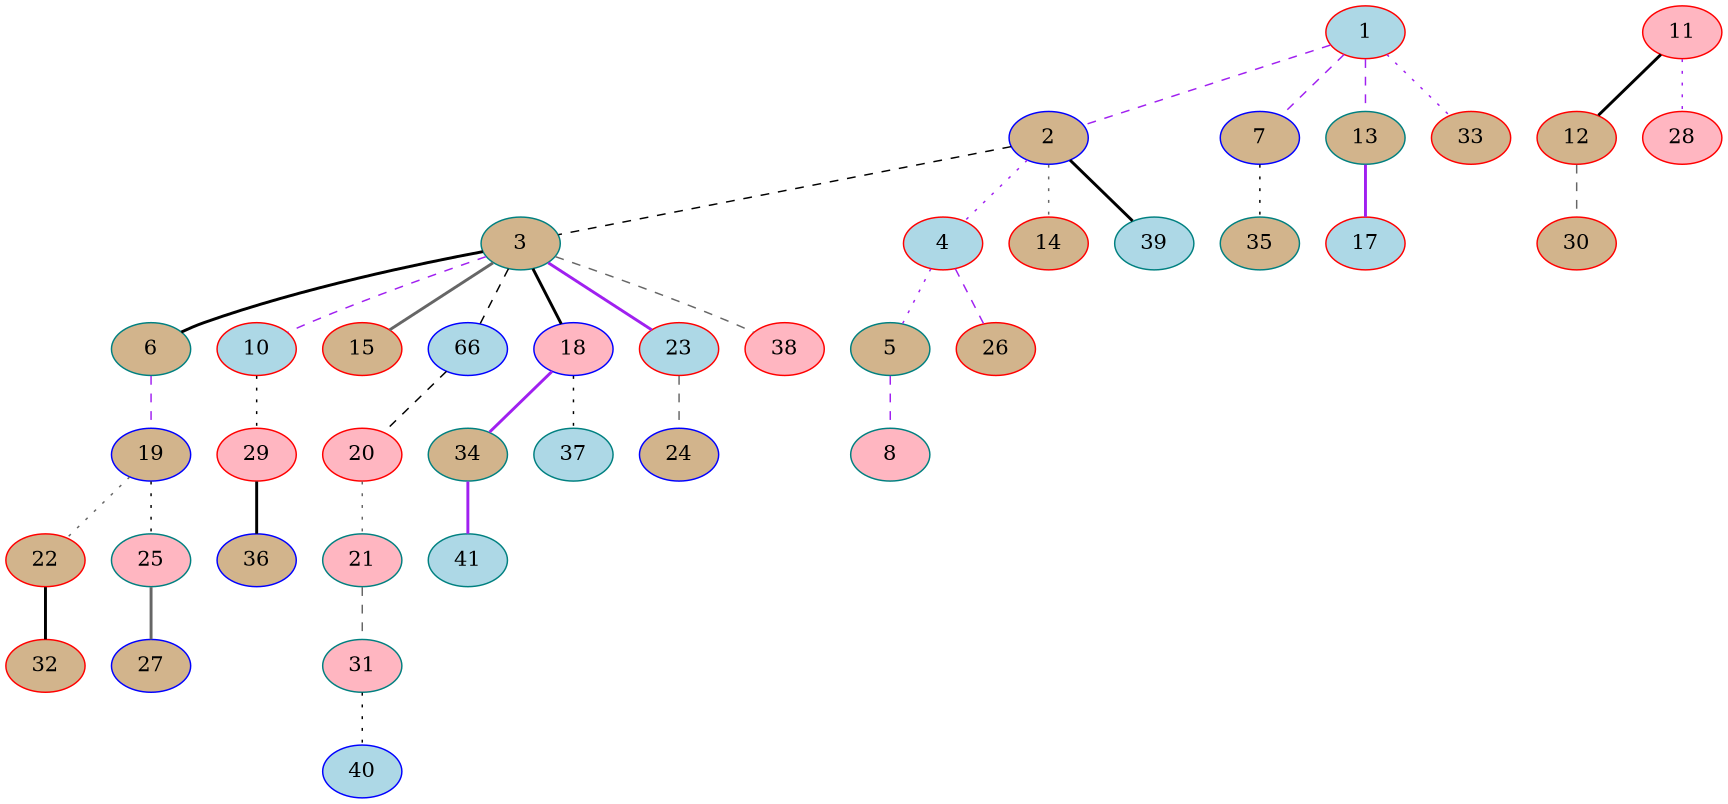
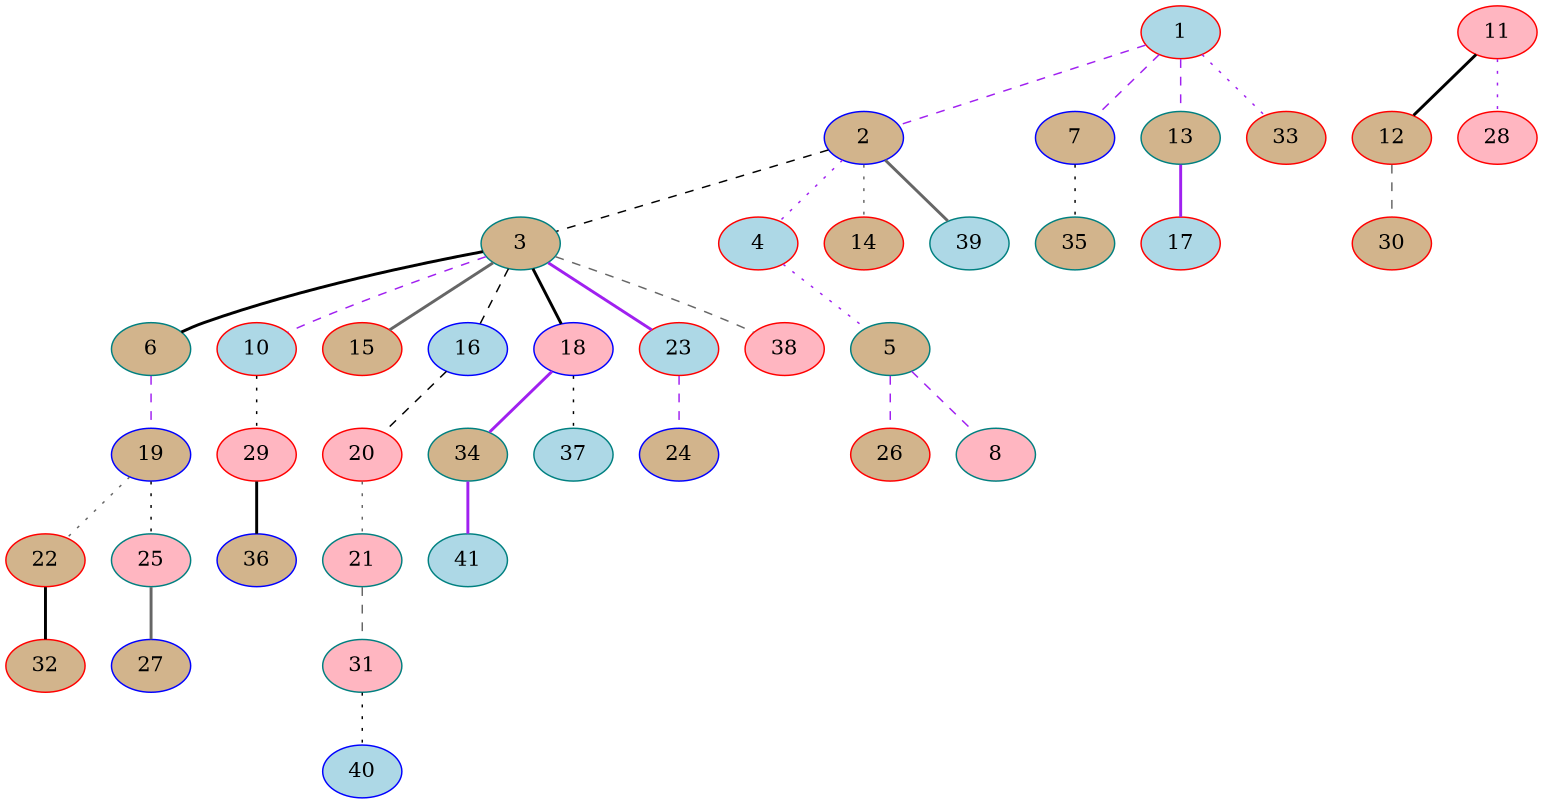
edge "2" -- "39": color black -> gray40
edge "4" -- "26": now "5" -- "26"
node "66": label "66" -> "16"
edge "23" -- "24": color gray40 -> purple
